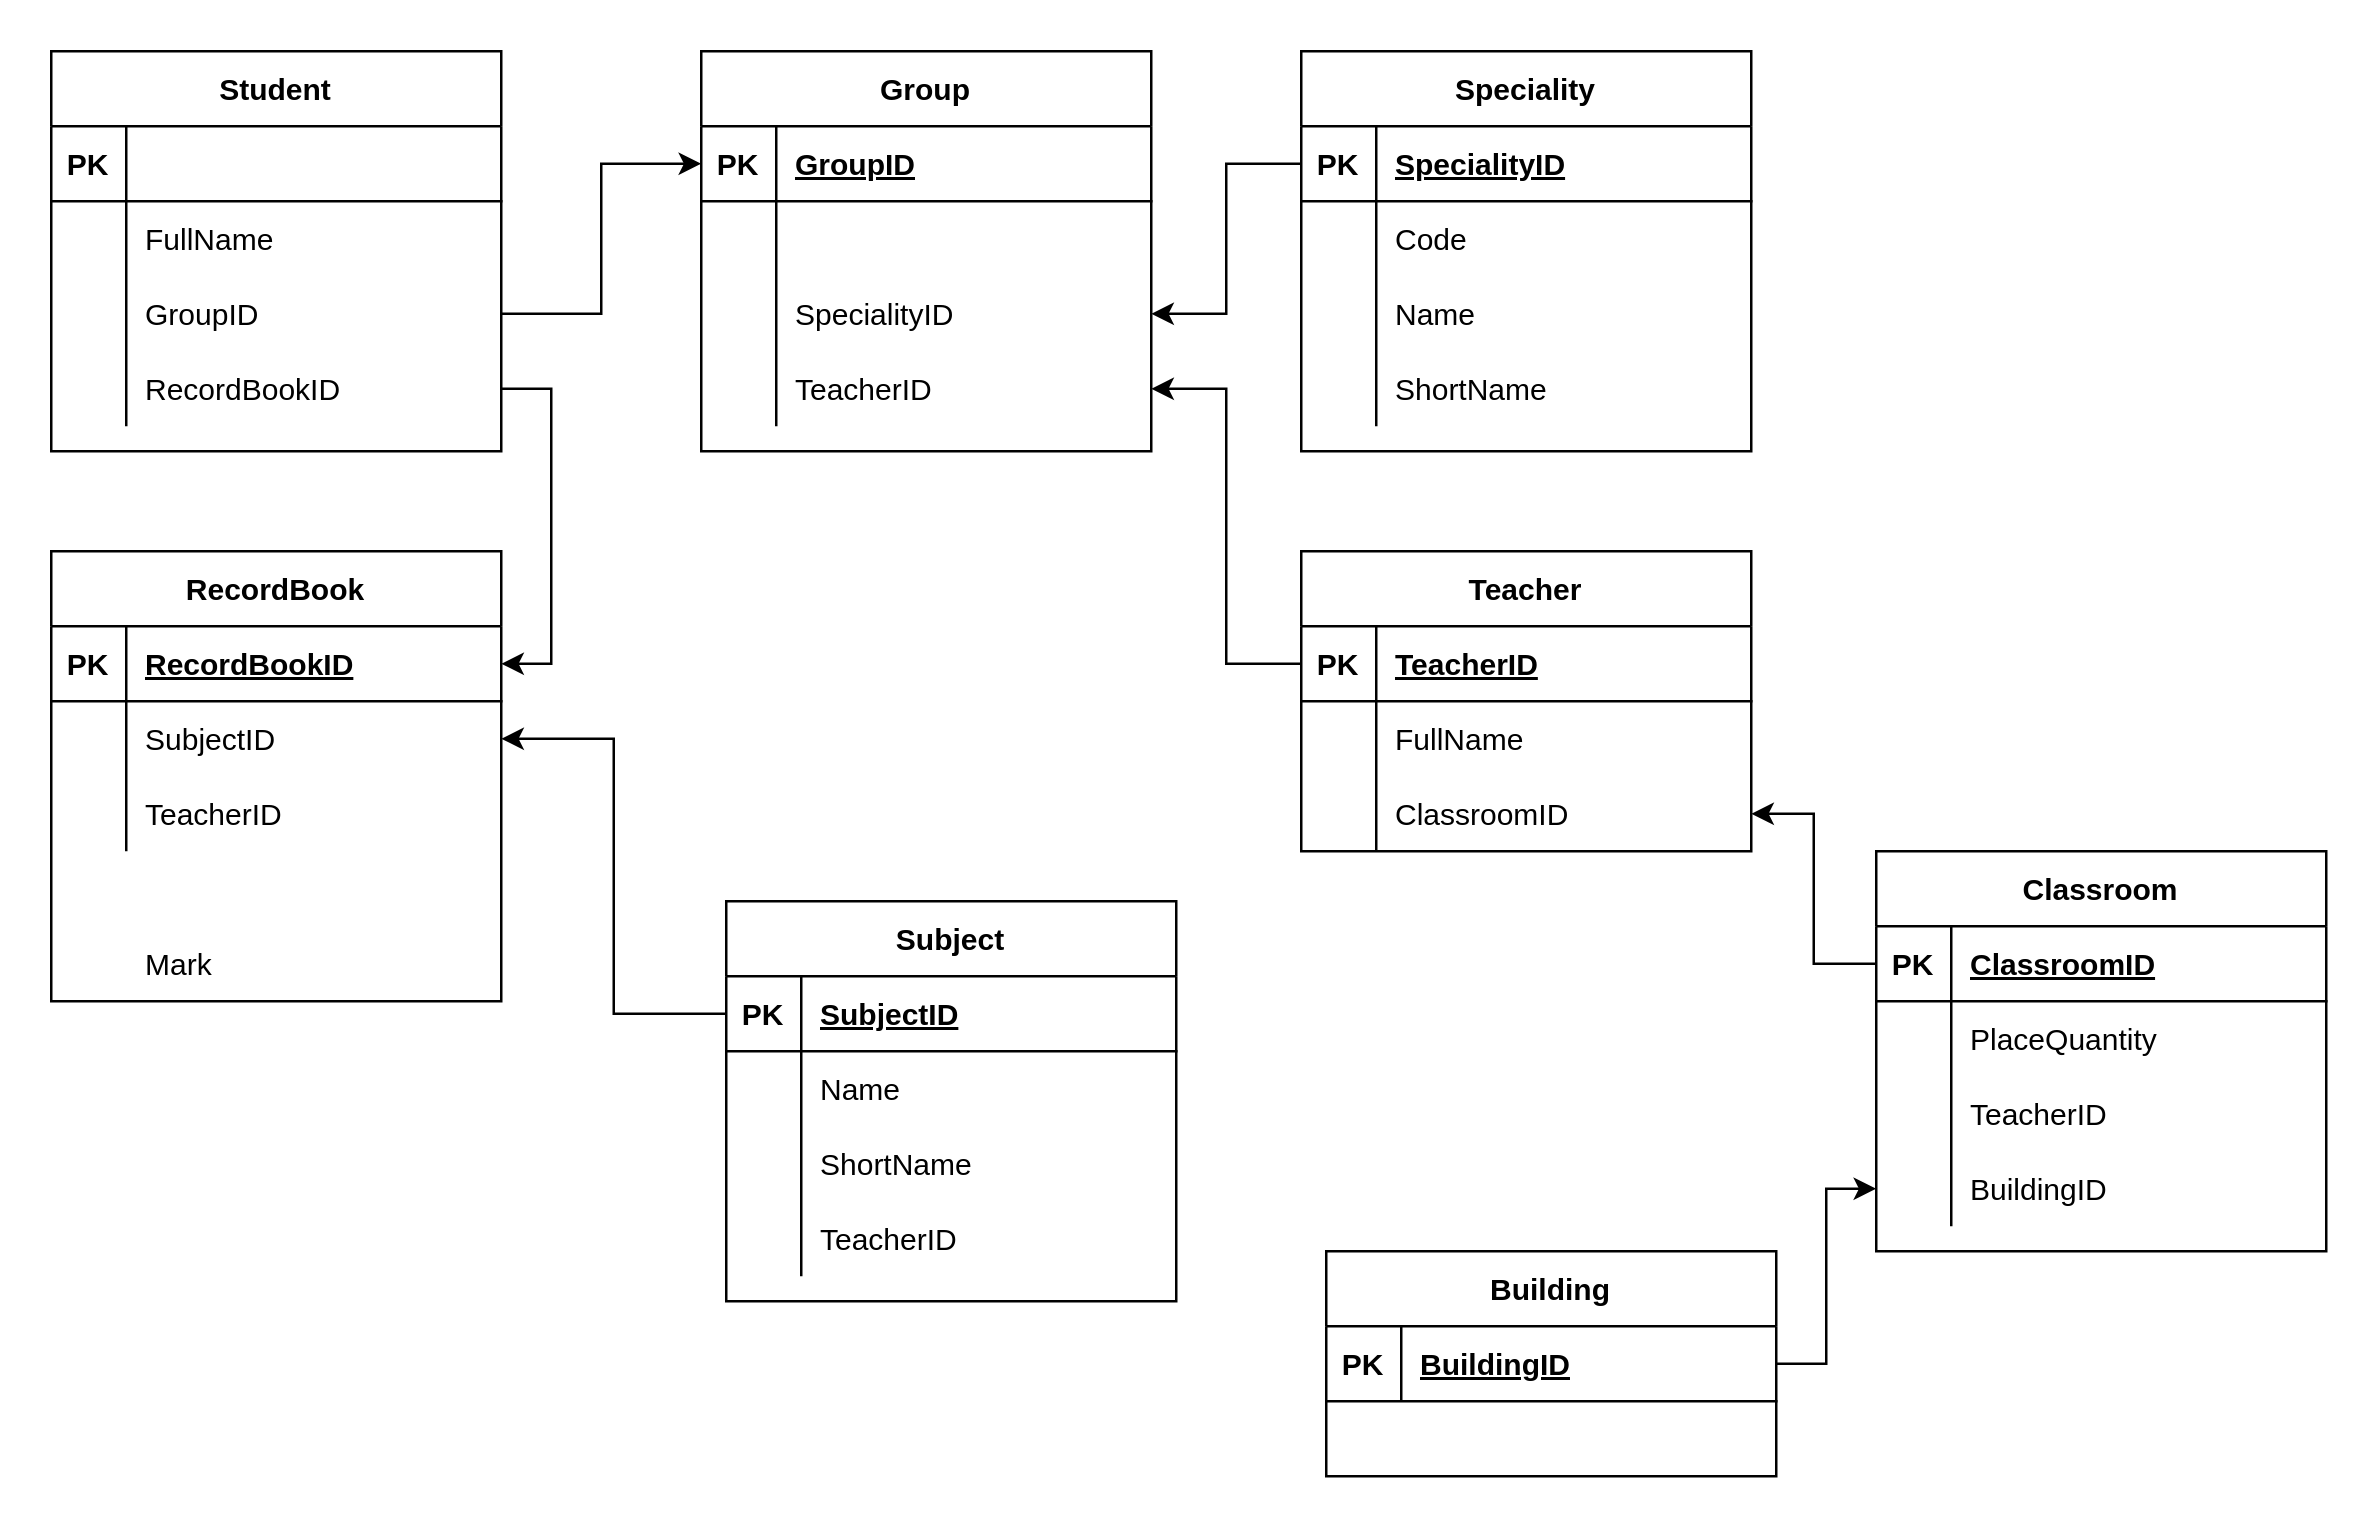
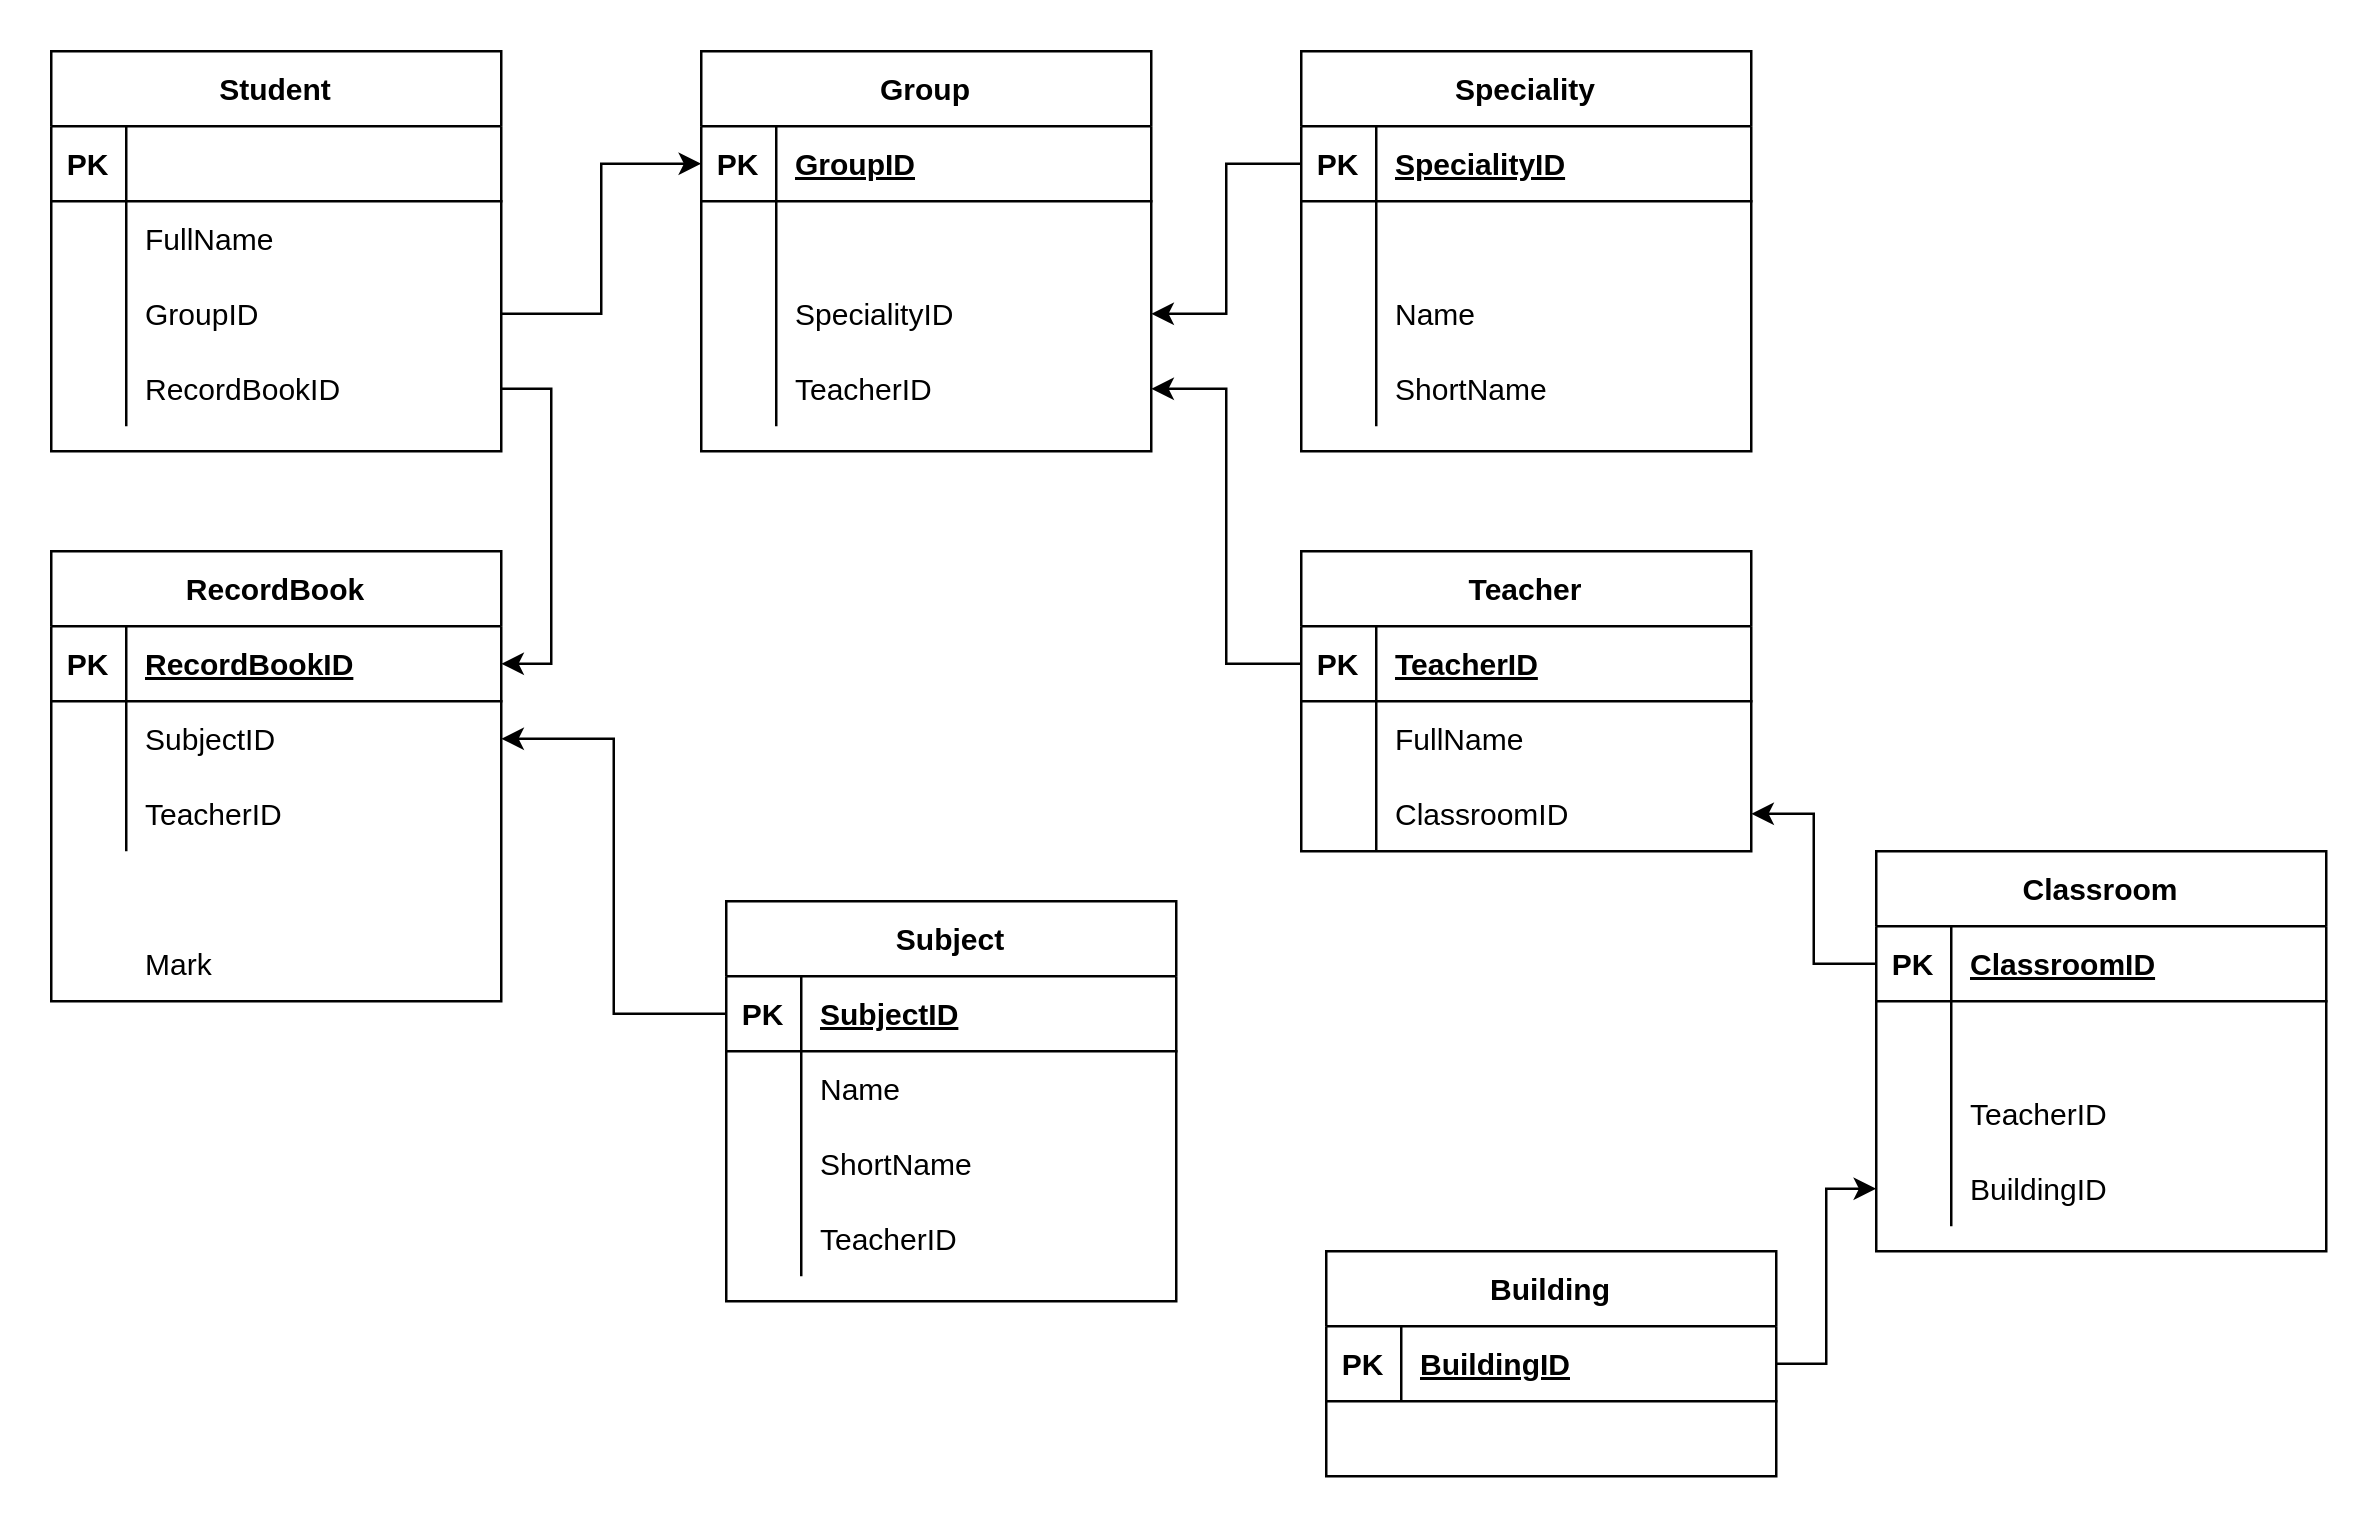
node "Code": removed
node "PlaceQuantity": removed
